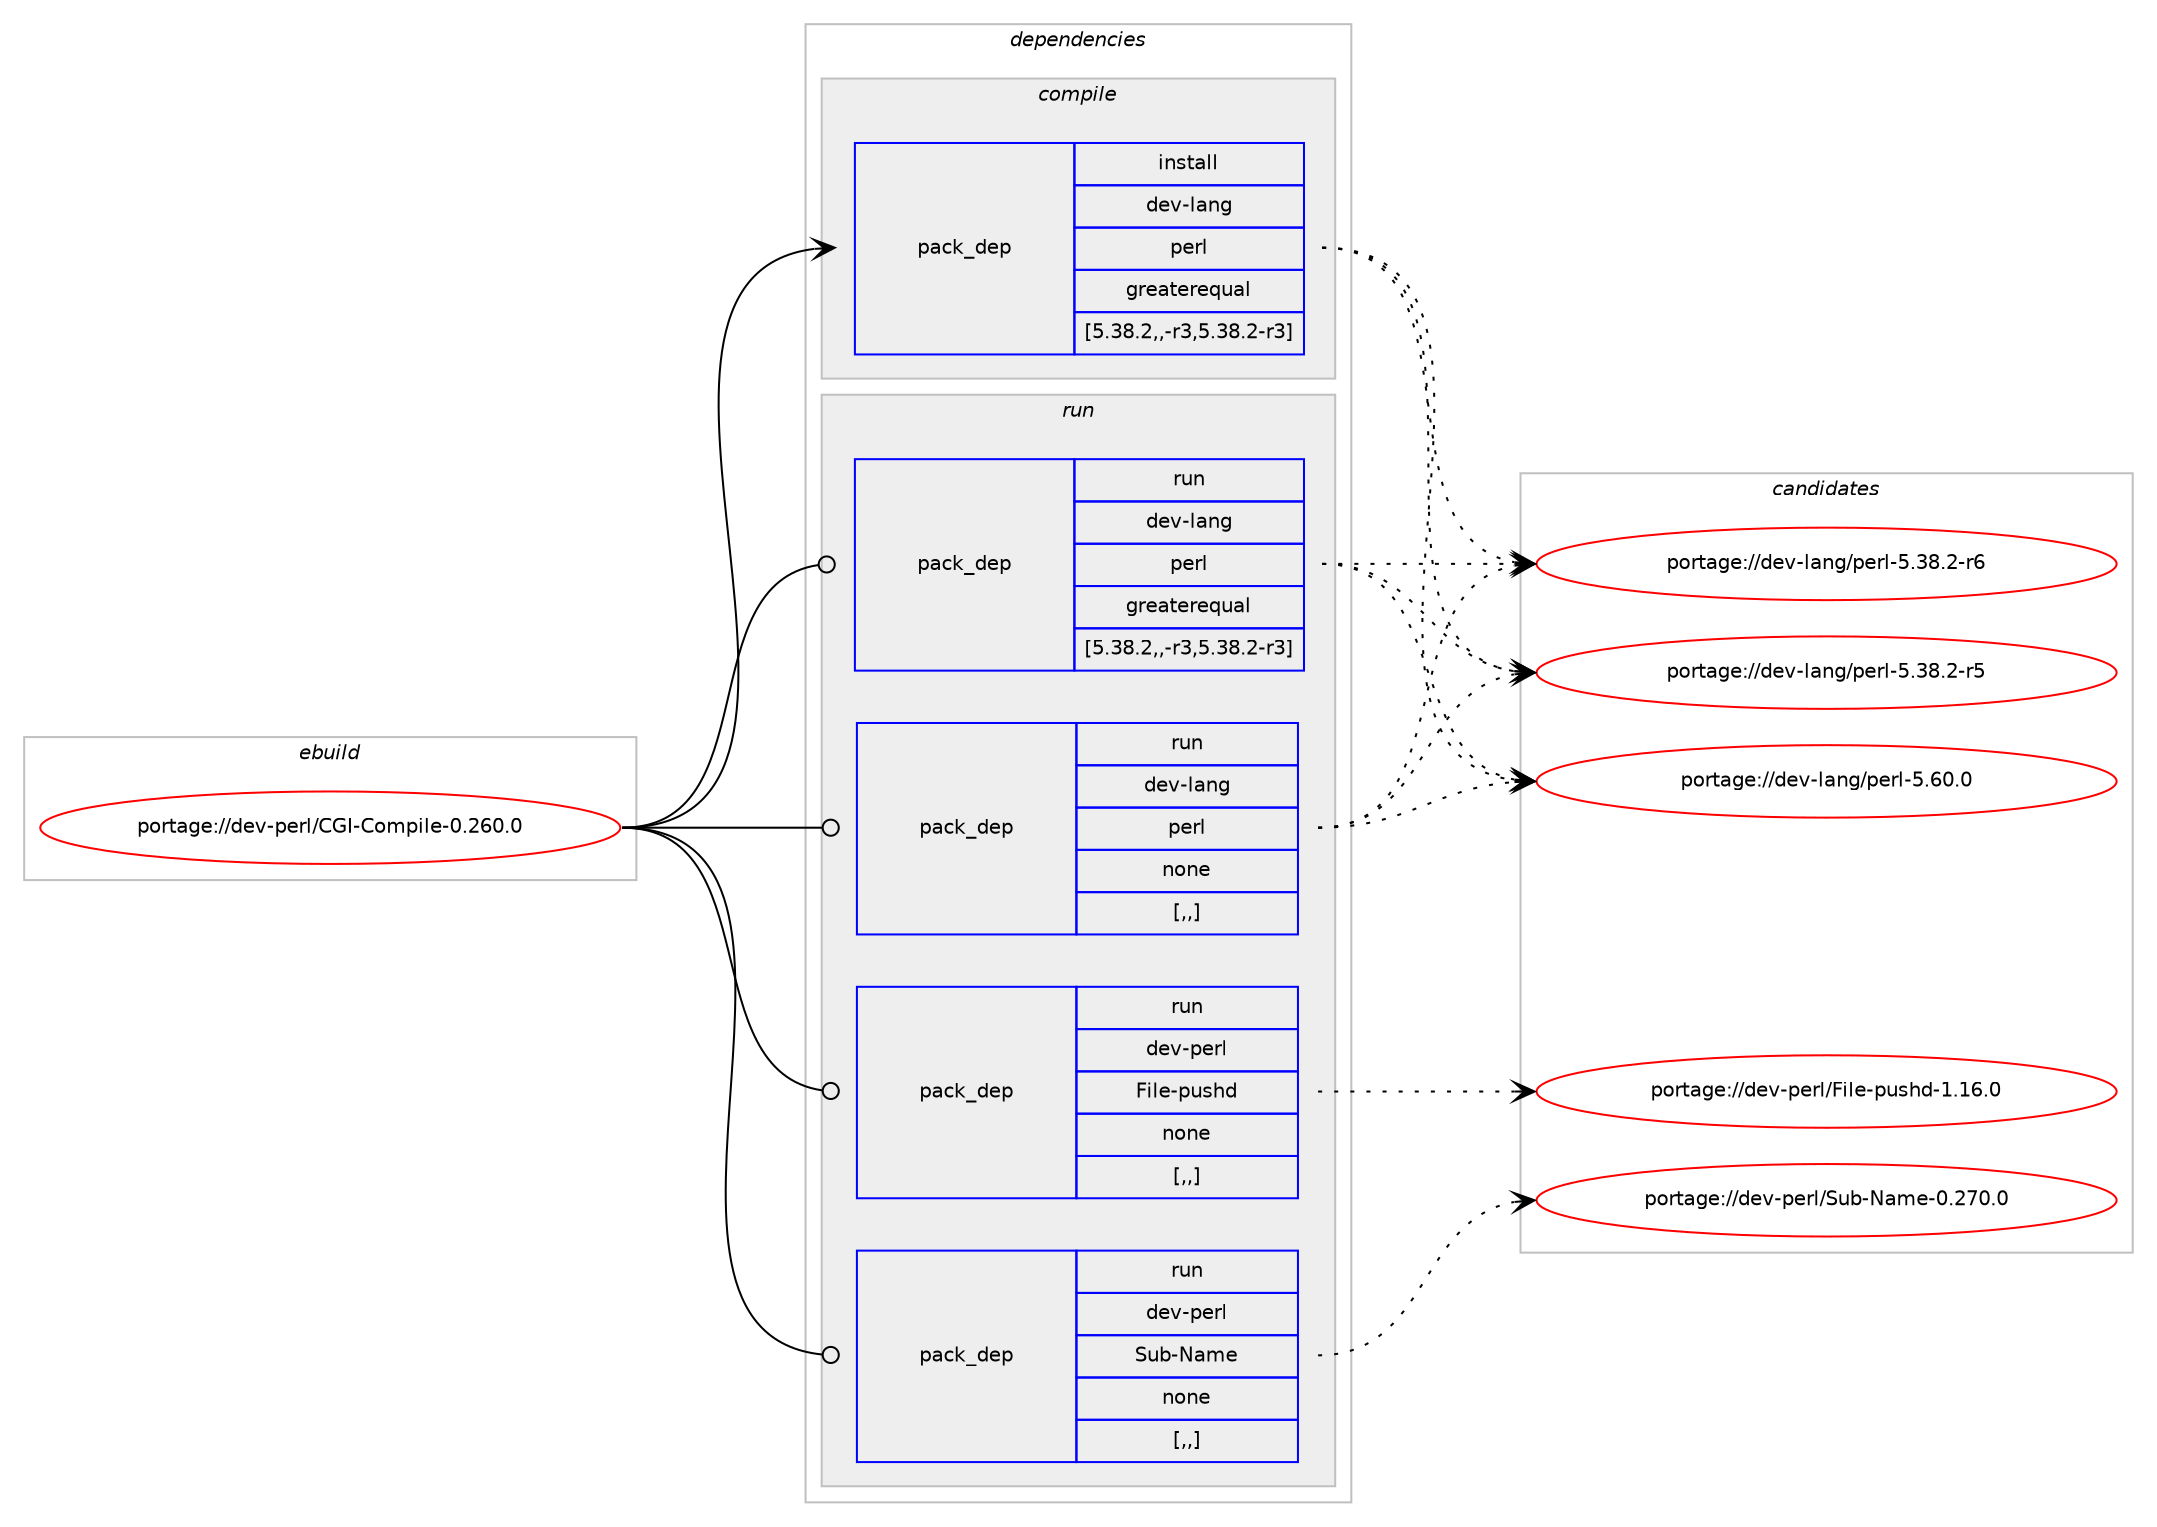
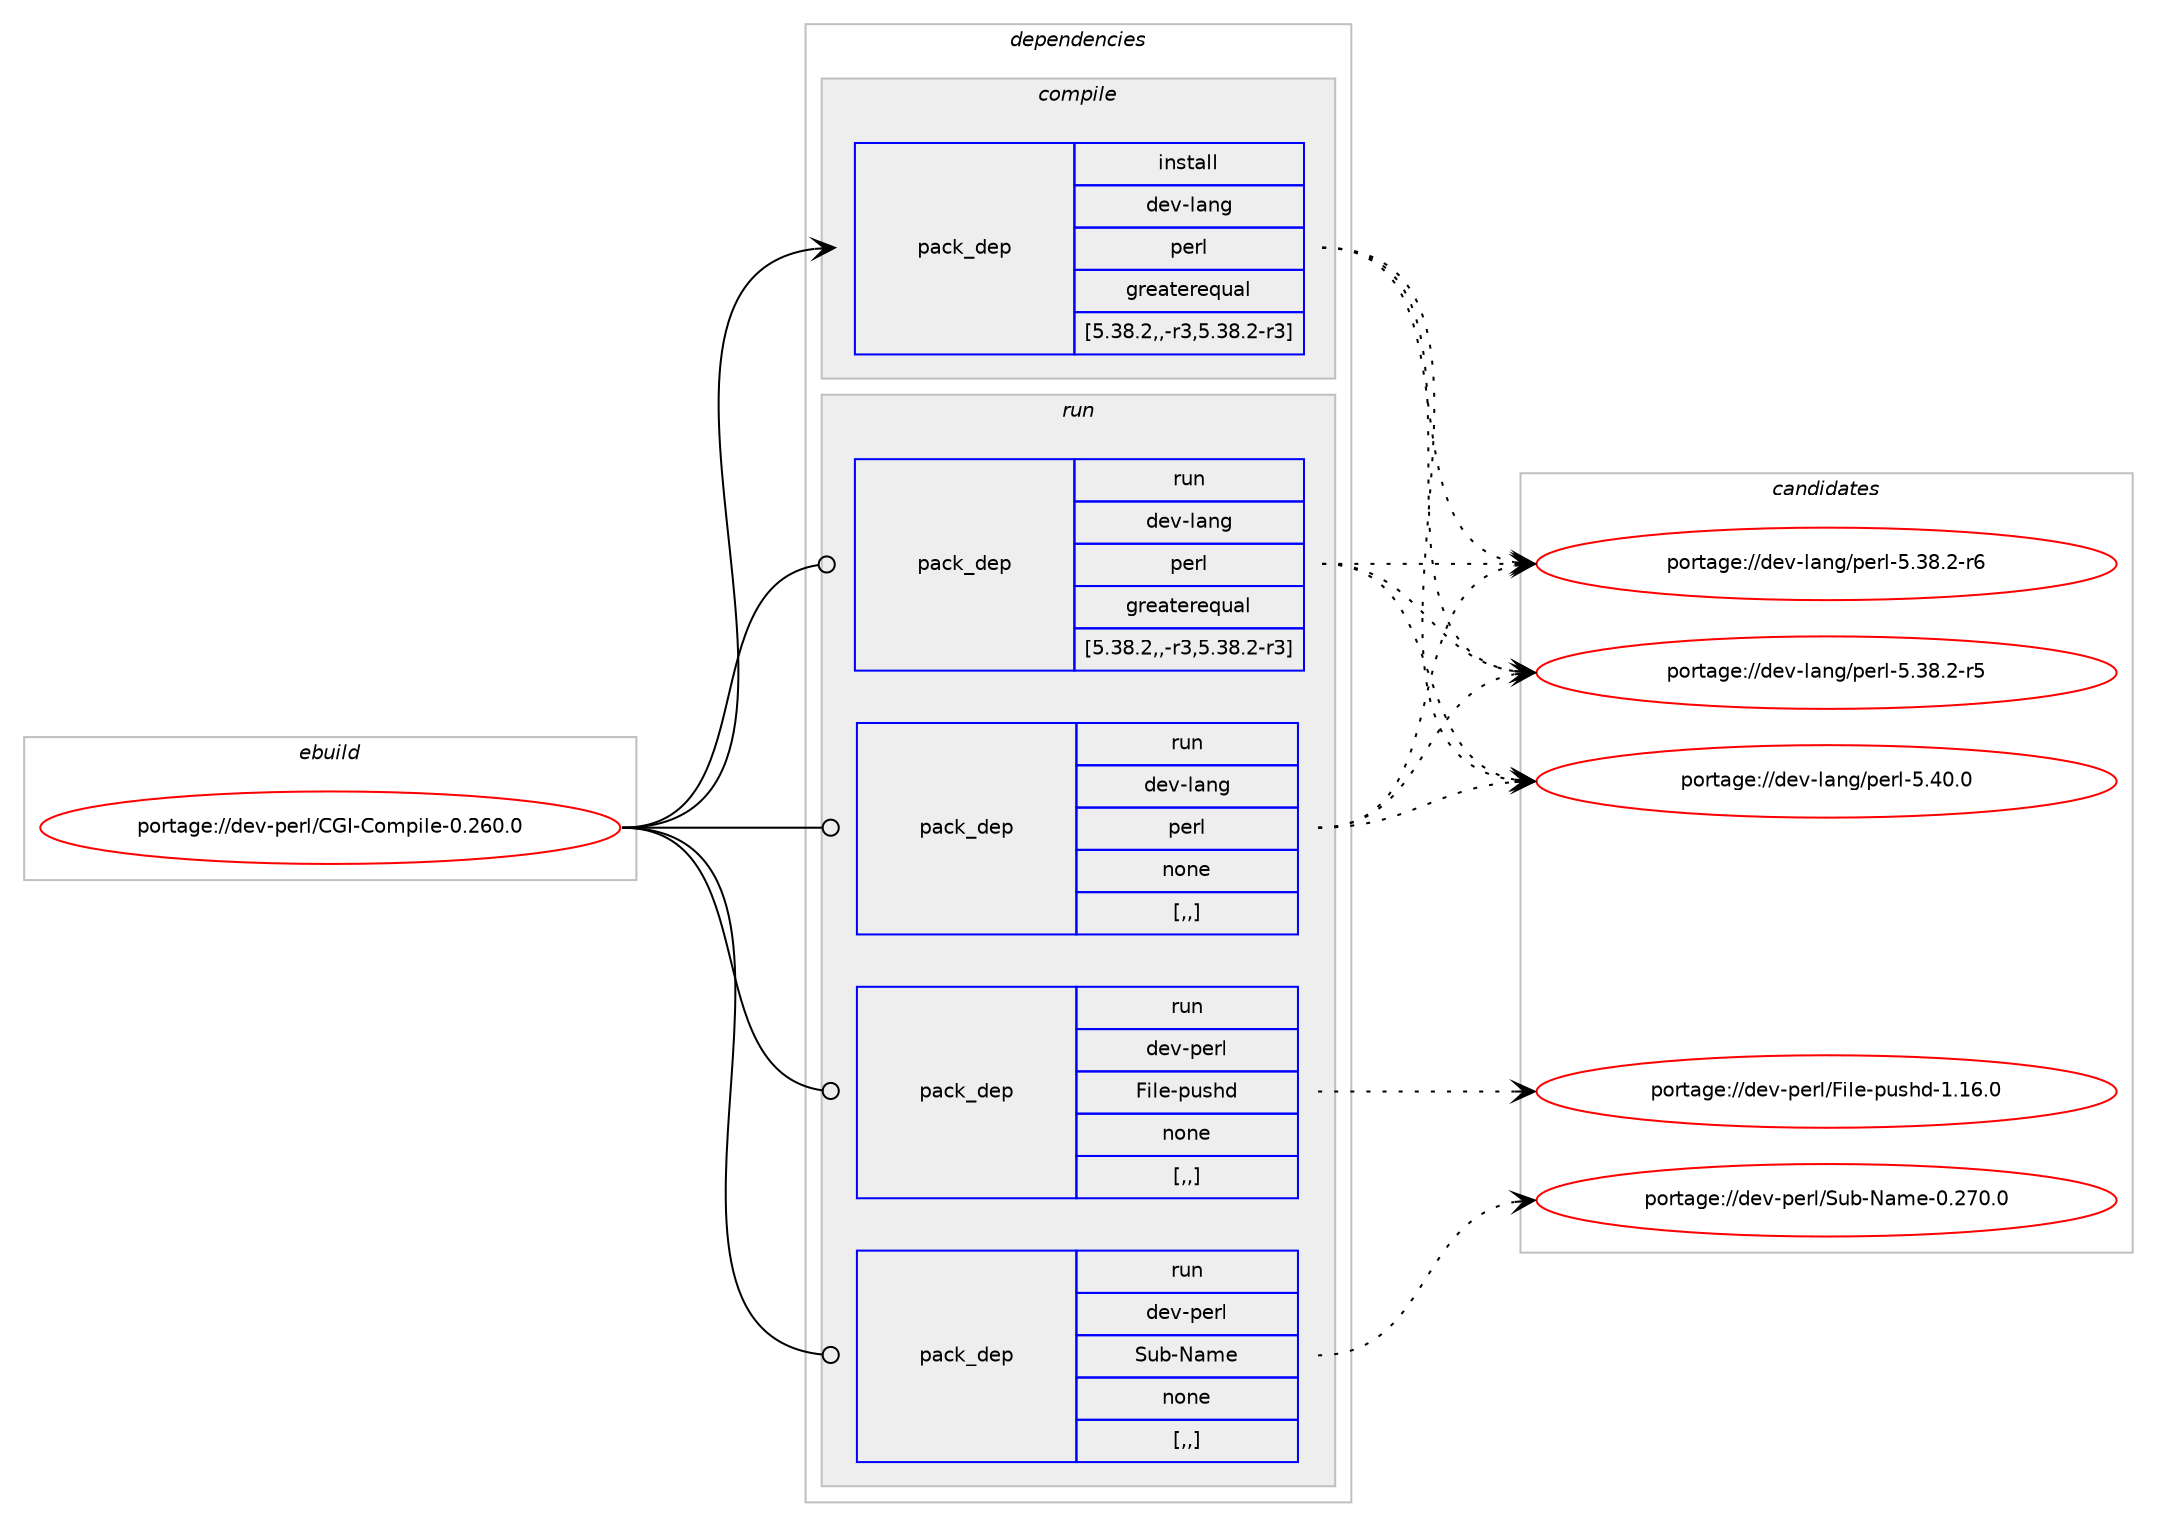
node "portage://dev-lang/perl-5.60.0": label "portage://dev-lang/perl-5.60.0" -> "portage://dev-lang/perl-5.40.0"
